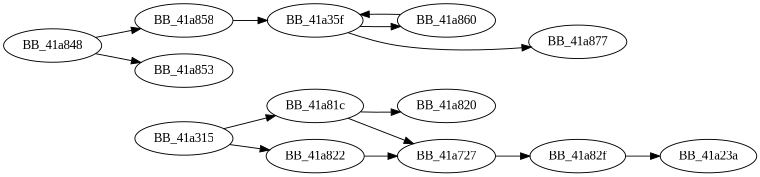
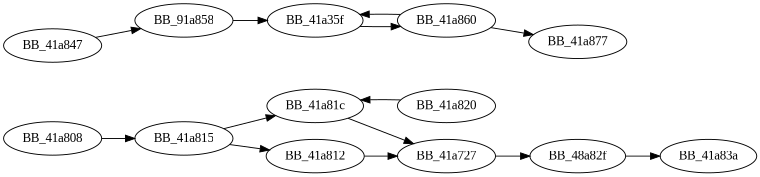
node "BB_41a858": label "BB_41a858" -> "BB_91a858"
node "BB_41a848": label "BB_41a848" -> "BB_41a847"
edge "BB_41a35f" -> "BB_41a877": now "BB_41a860" -> "BB_41a877"
node "BB_41a853": removed
edge "BB_41a81c" -> "BB_41a820": reversed
node "BB_41a808": added
node "BB_41a315": label "BB_41a315" -> "BB_41a815"
node "BB_41a822": label "BB_41a822" -> "BB_41a812"
node "BB_41a82f": label "BB_41a82f" -> "BB_48a82f"
node "BB_41a23a": label "BB_41a23a" -> "BB_41a83a"
